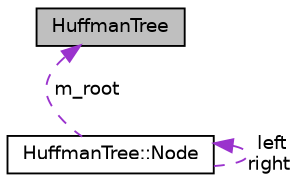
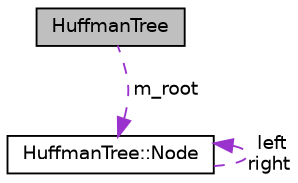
edge "HuffmanTree::Node" -> "HuffmanTree": reversed
